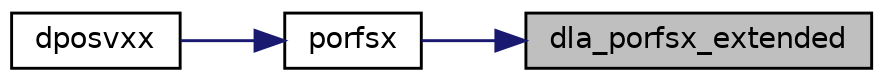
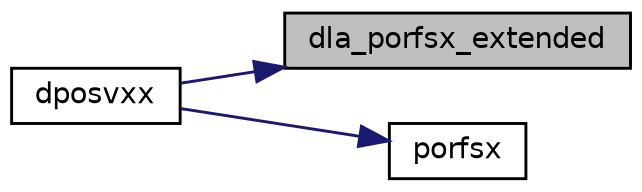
edge "porfsx" -> "dla_porfsx_extended": now "dposvxx" -> "dla_porfsx_extended"
